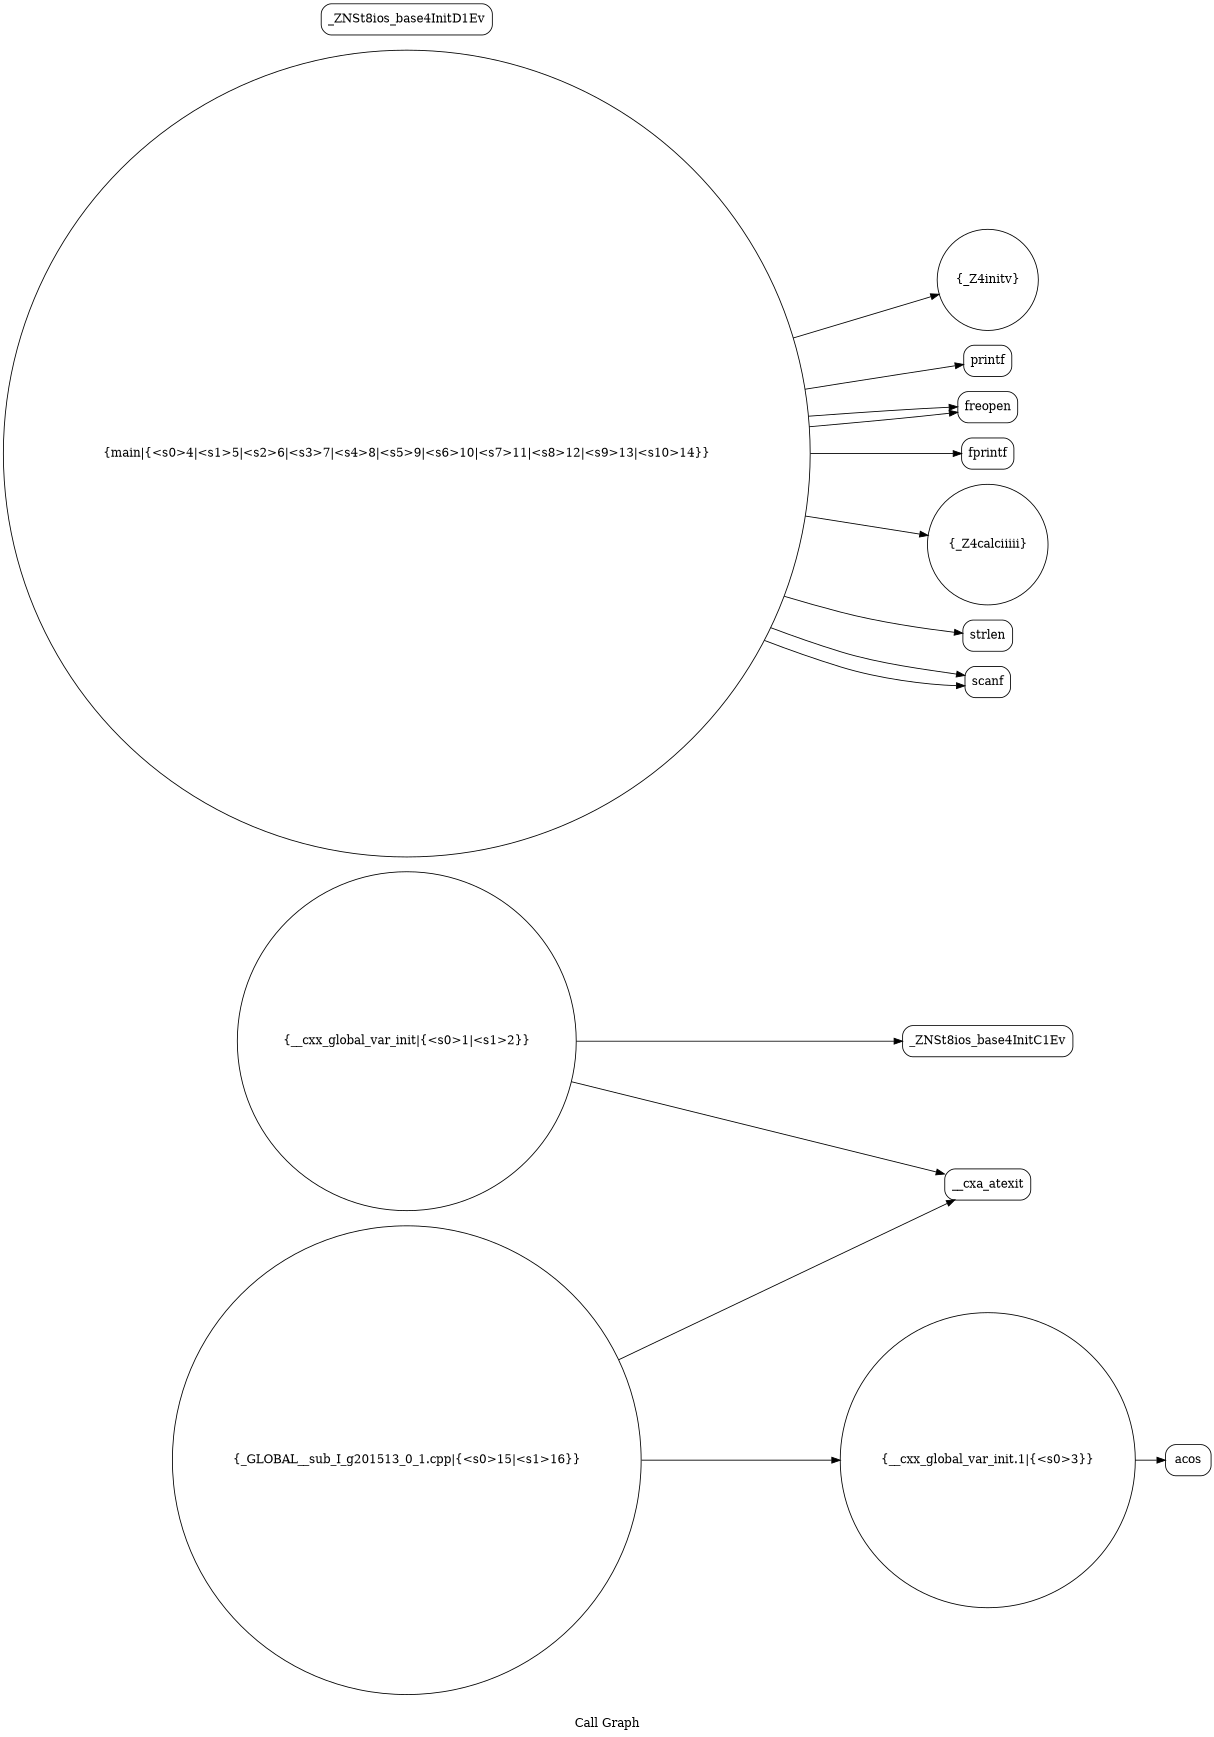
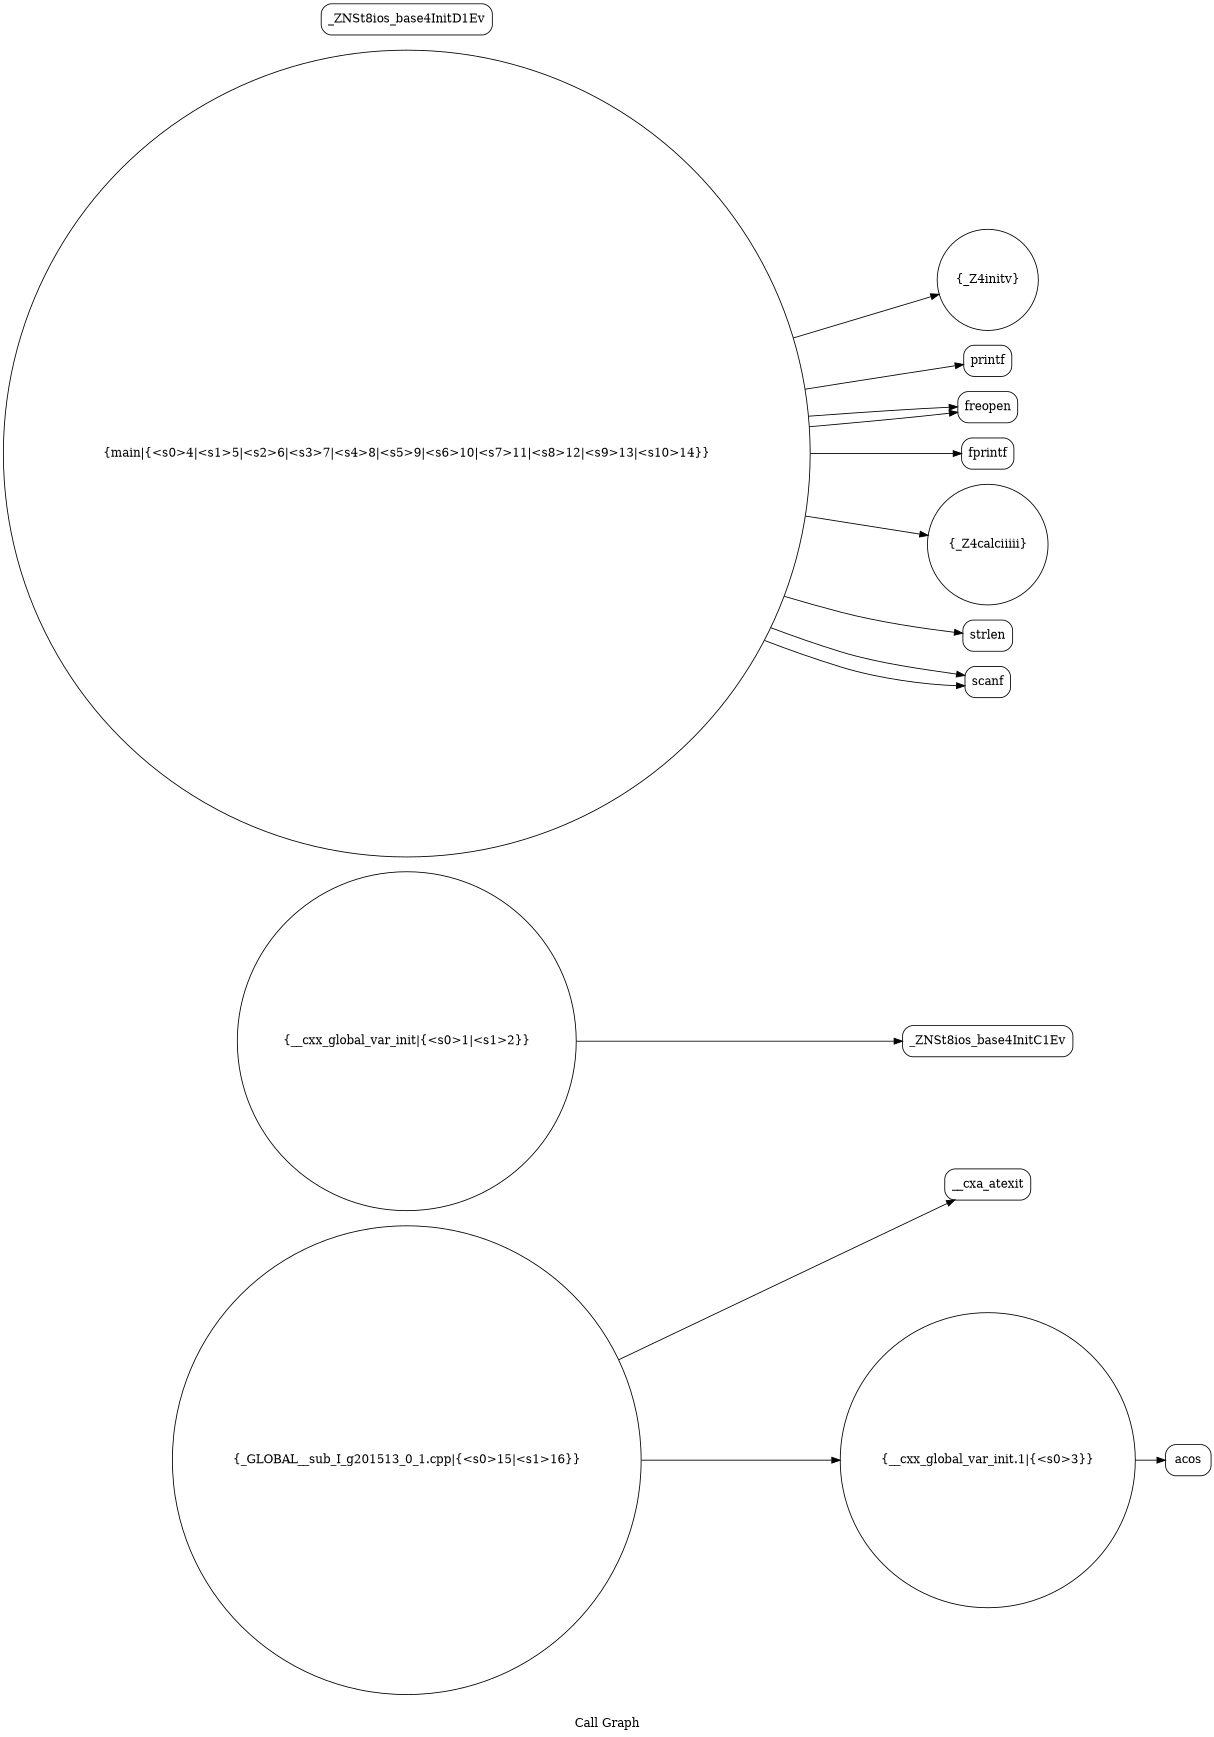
edge "{__cxx_global_var_init|{<s0>1|<s1>2}}" -> "__cxa_atexit": removed
